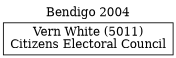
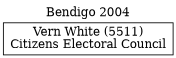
node "Vern White (5011) Citizens Electoral Council": label "Vern White (5011) Citizens Electoral Council" -> "Vern White (5511) Citizens Electoral Council"
